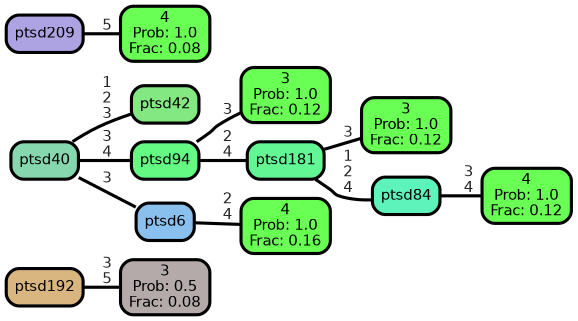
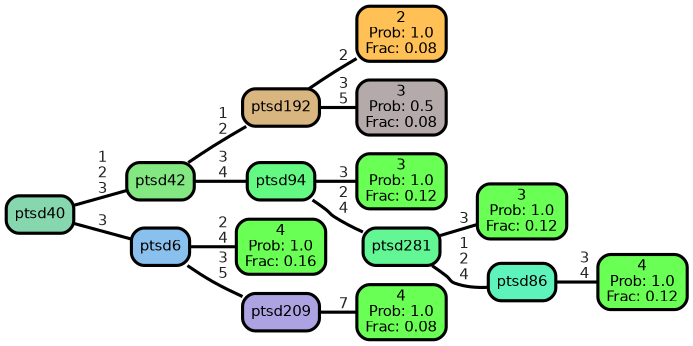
edge "ptsd209" -- "4 Prob: 1.0 Frac: 0.08": label " 5" -> " 7"
node "2 Prob: 1.0 Frac: 0.08": added
edge "ptsd192" -- "ptsd42": added, label "1 2"
edge "ptsd40" -- "ptsd94": now "ptsd42" -- "ptsd94"
node "ptsd181": label "ptsd181" -> "ptsd281"
node "ptsd84": label "ptsd84" -> "ptsd86"
edge "ptsd6" -- "ptsd209": added, label "3 5"
